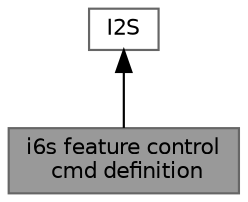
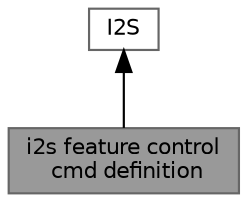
node "i6s feature control cmd definition": label "i6s feature control cmd definition" -> "i2s feature control cmd definition"
